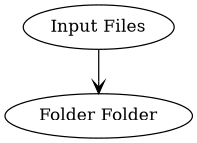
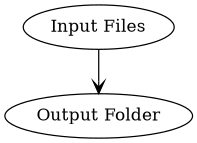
node "Folder Folder": label "Folder Folder" -> "Output Folder"
